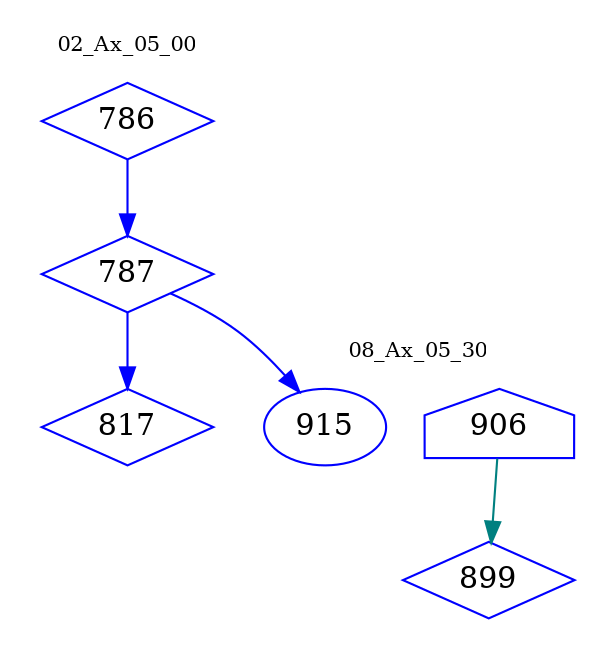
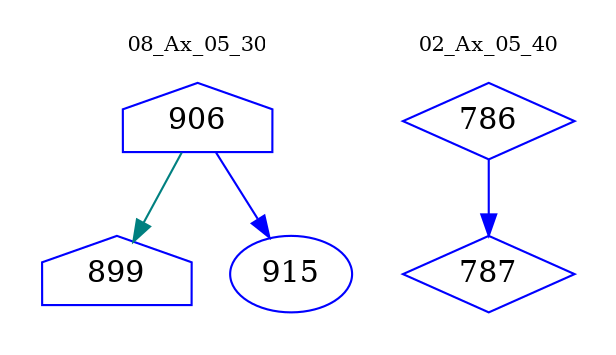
cluster "02_Ax_05_00": label "02_Ax_05_00" -> "02_Ax_05_40"
edge "787" -> "915": now "906" -> "915"
node "817": removed
node "899": shape diamond -> house
